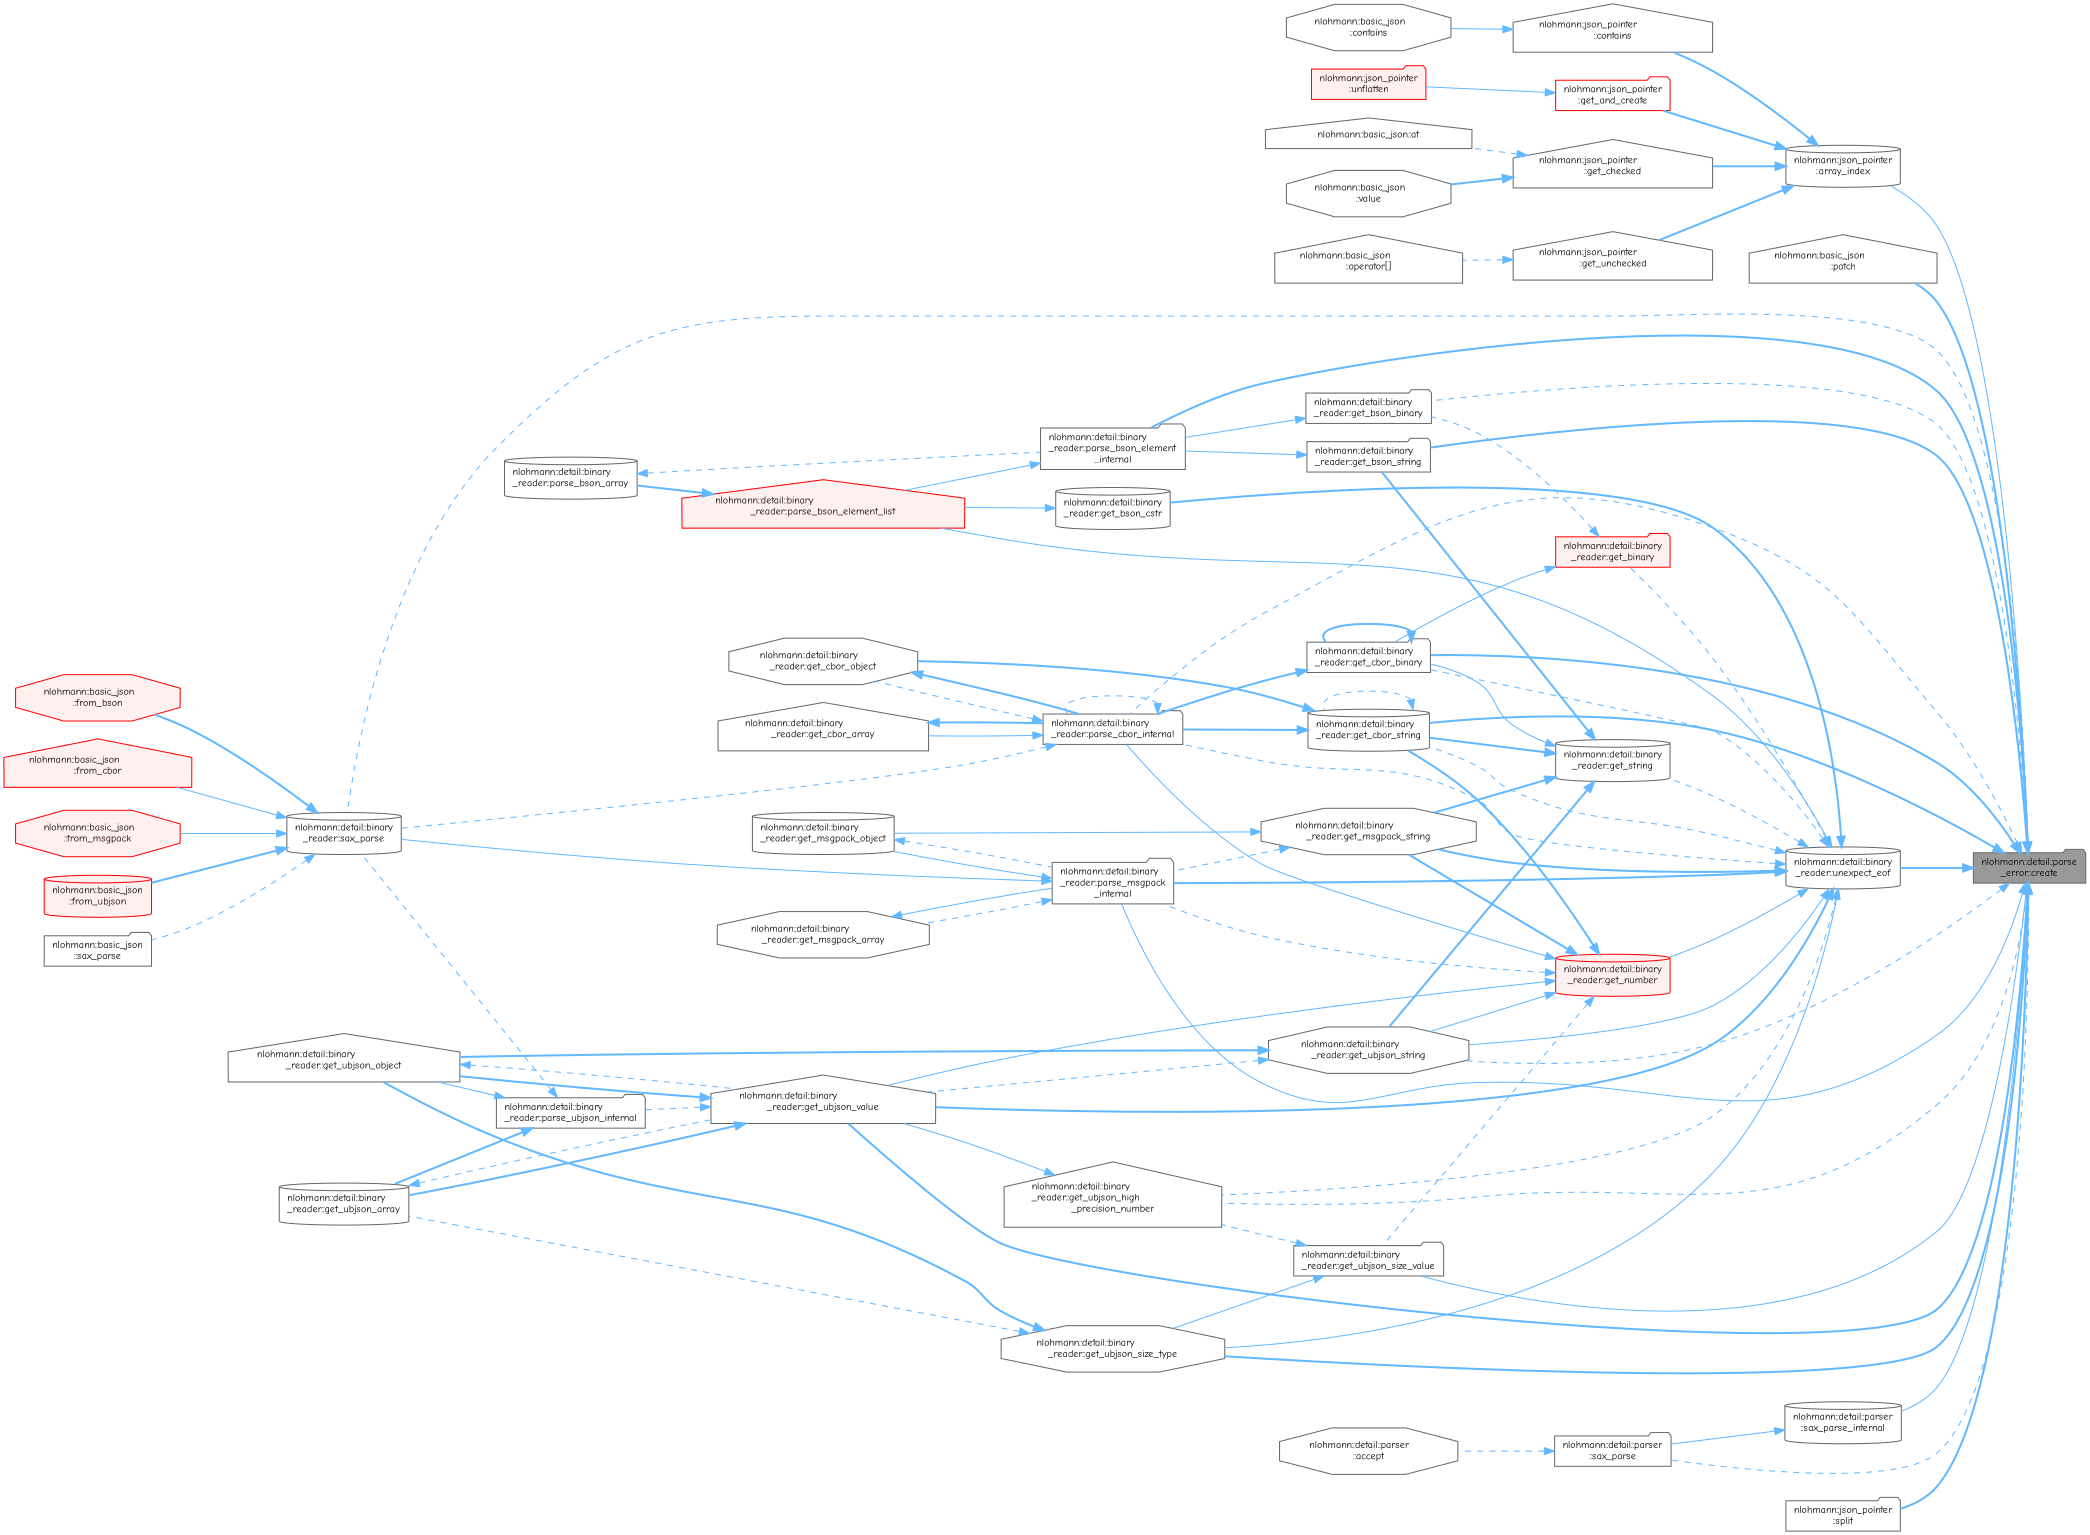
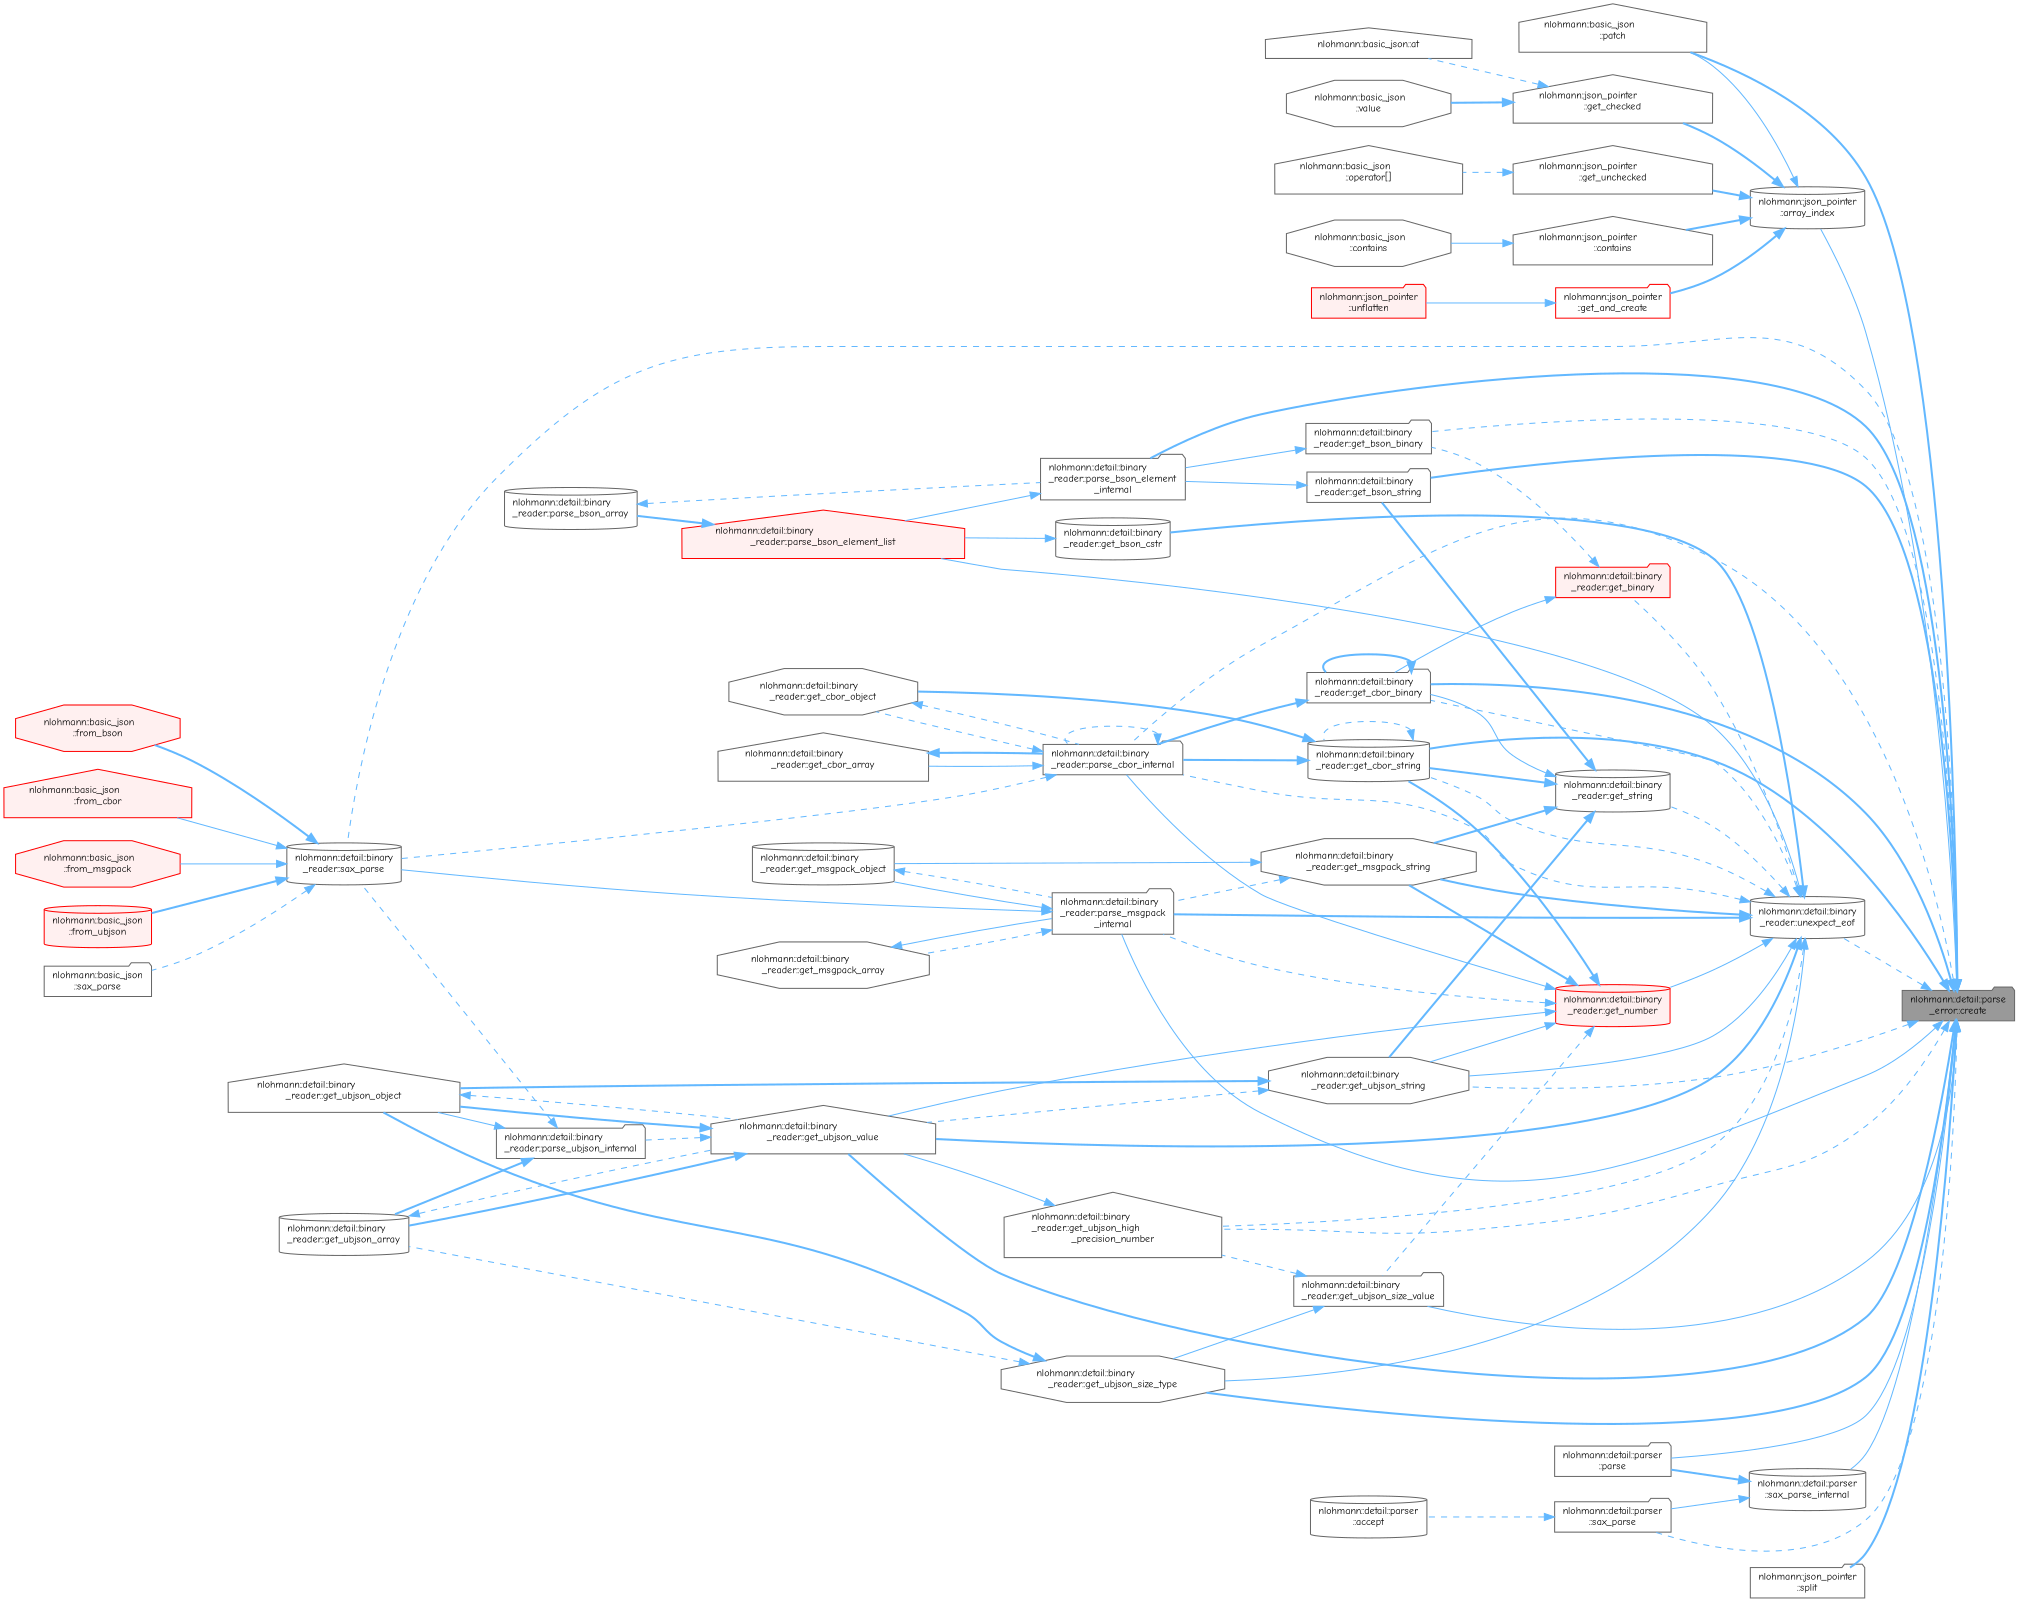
edge "nlohmann::basic_json ::patch" -> "nlohmann::json_pointer ::array_index": added
edge "nlohmann::detail::binary _reader::parse_cbor_internal" -> "nlohmann::detail::binary _reader::get_cbor_object": style bold -> dashed
edge "nlohmann::detail::binary _reader::unexpect_eof" -> "nlohmann::detail::parse _error::create": style bold -> dashed
node "nlohmann::detail::parser ::accept": shape octagon -> cylinder
node "nlohmann::detail::parser ::parse": added
